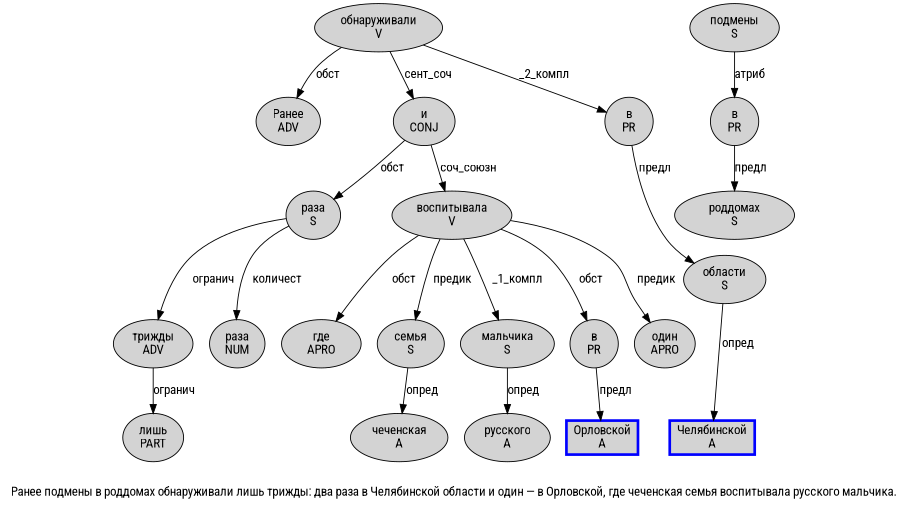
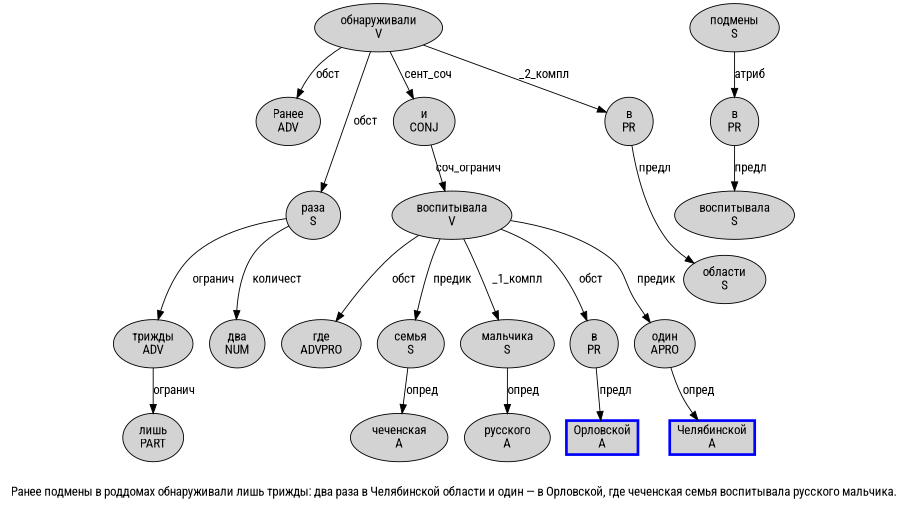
edge "и CONJ" -> "раза S": now "обнаруживали V" -> "раза S"
edge "и CONJ" -> "воспитывала V": label "соч_союзн" -> "соч_огранич"
node "роддомах S": label "роддомах S" -> "воспитывала S"
node "раза NUM": label "раза NUM" -> "два NUM"
node "где APRO": label "где APRO" -> "где ADVPRO"
edge "области S" -> "Челябинской A": now "один APRO" -> "Челябинской A"
